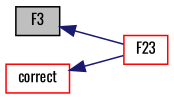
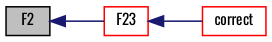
node "F3": label "F3" -> "F2"
edge "F23" -> "correct": reversed
